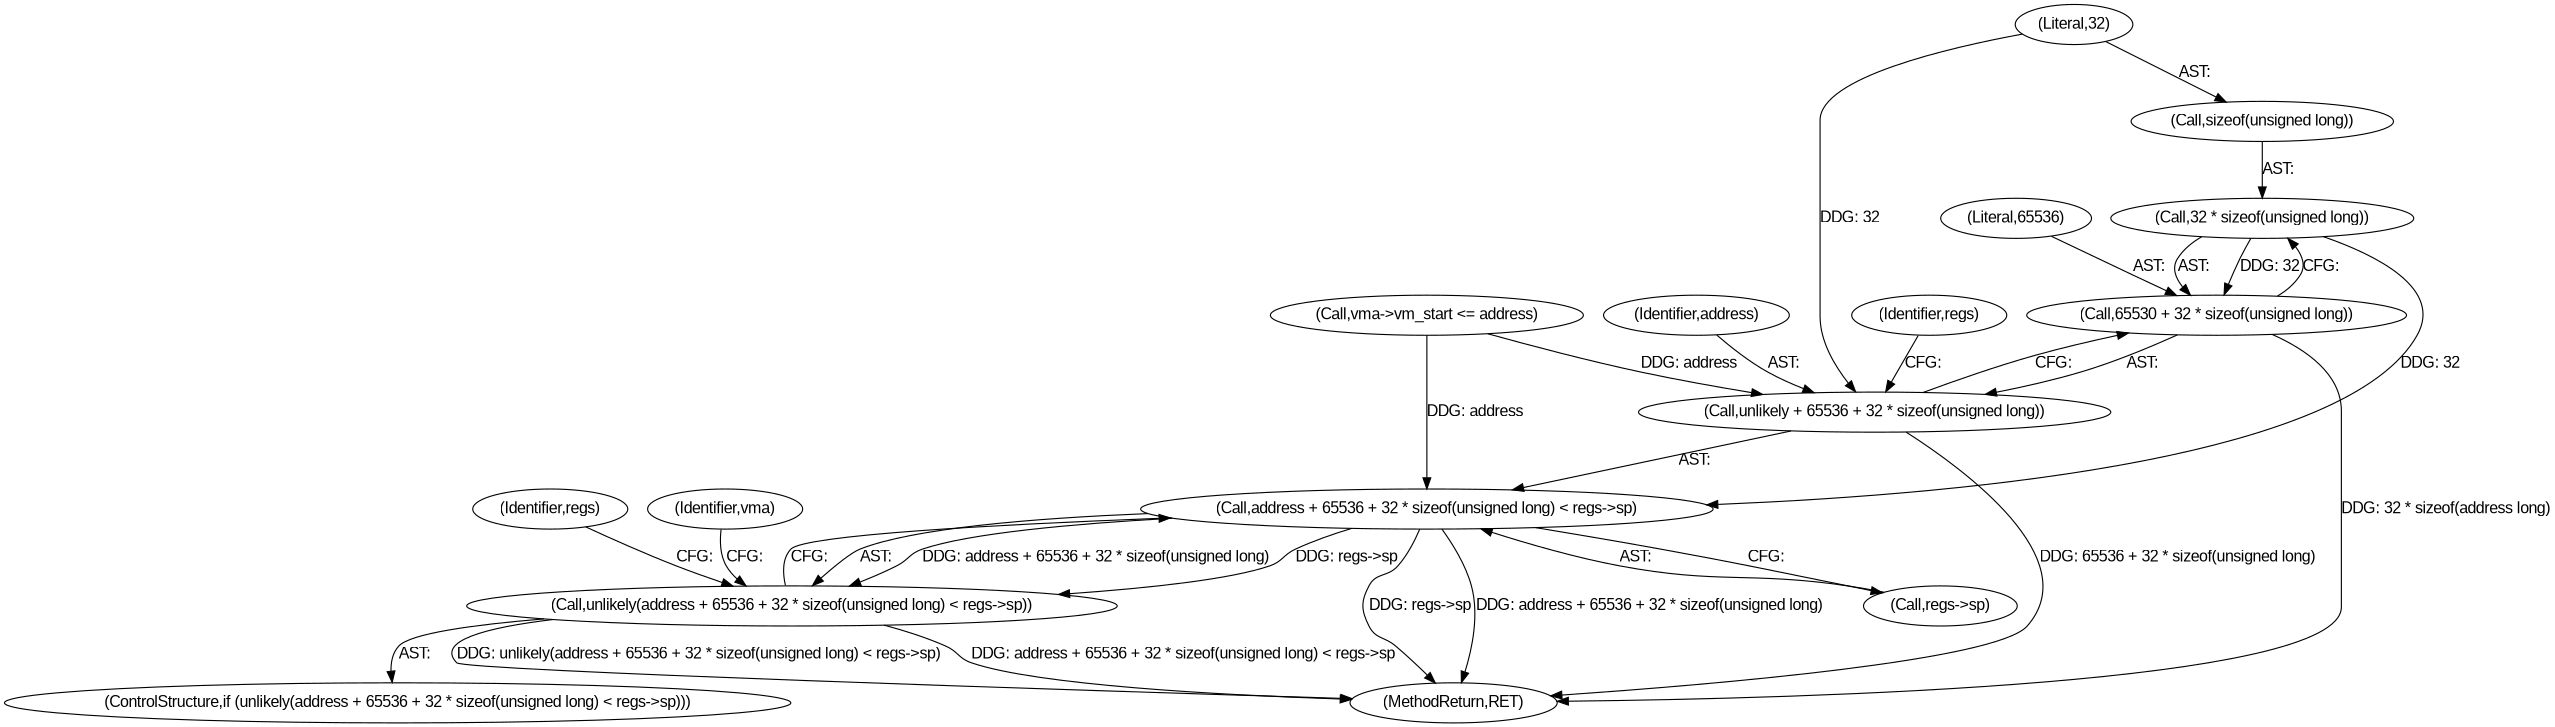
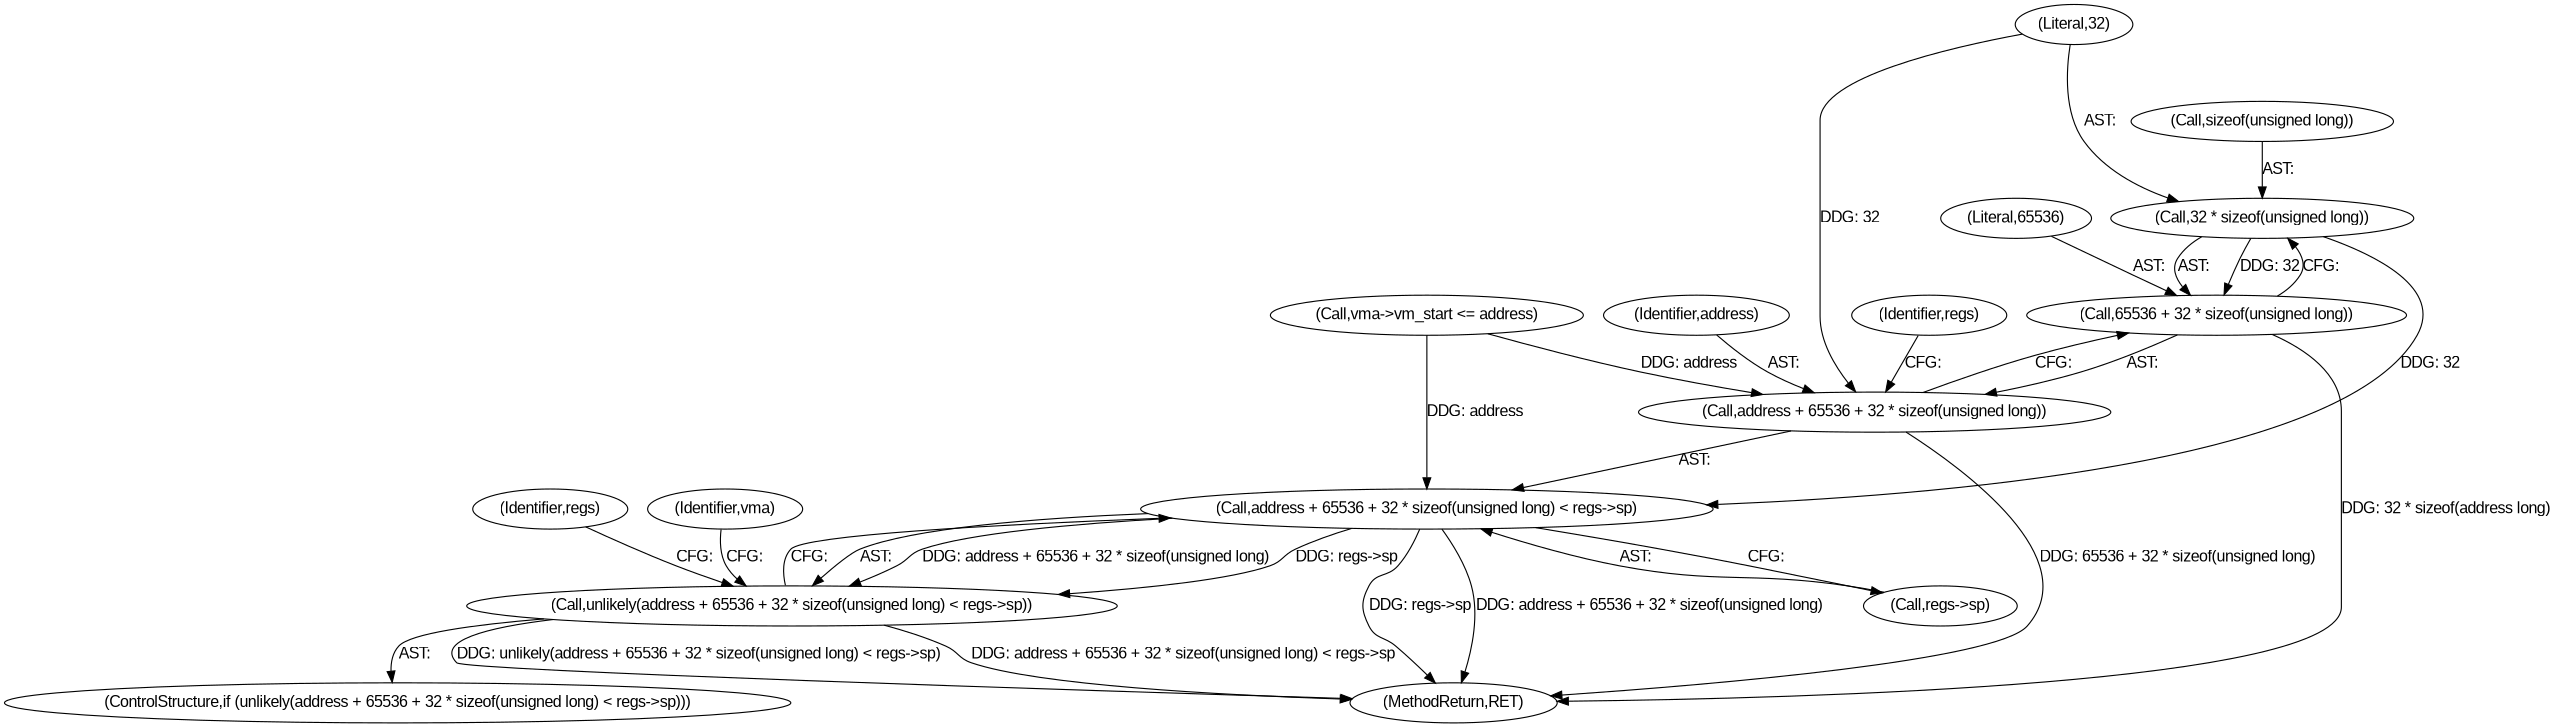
edge "(Literal,32)" -> "(Call,sizeof(unsigned long))": now "(Literal,32)" -> "(Call,32 * sizeof(unsigned long))"
node "(Call,65530 + 32 * sizeof(unsigned long))": label "(Call,65530 + 32 * sizeof(unsigned long))" -> "(Call,65536 + 32 * sizeof(unsigned long))"
node "(Call,unlikely + 65536 + 32 * sizeof(unsigned long))": label "(Call,unlikely + 65536 + 32 * sizeof(unsigned long))" -> "(Call,address + 65536 + 32 * sizeof(unsigned long))"
